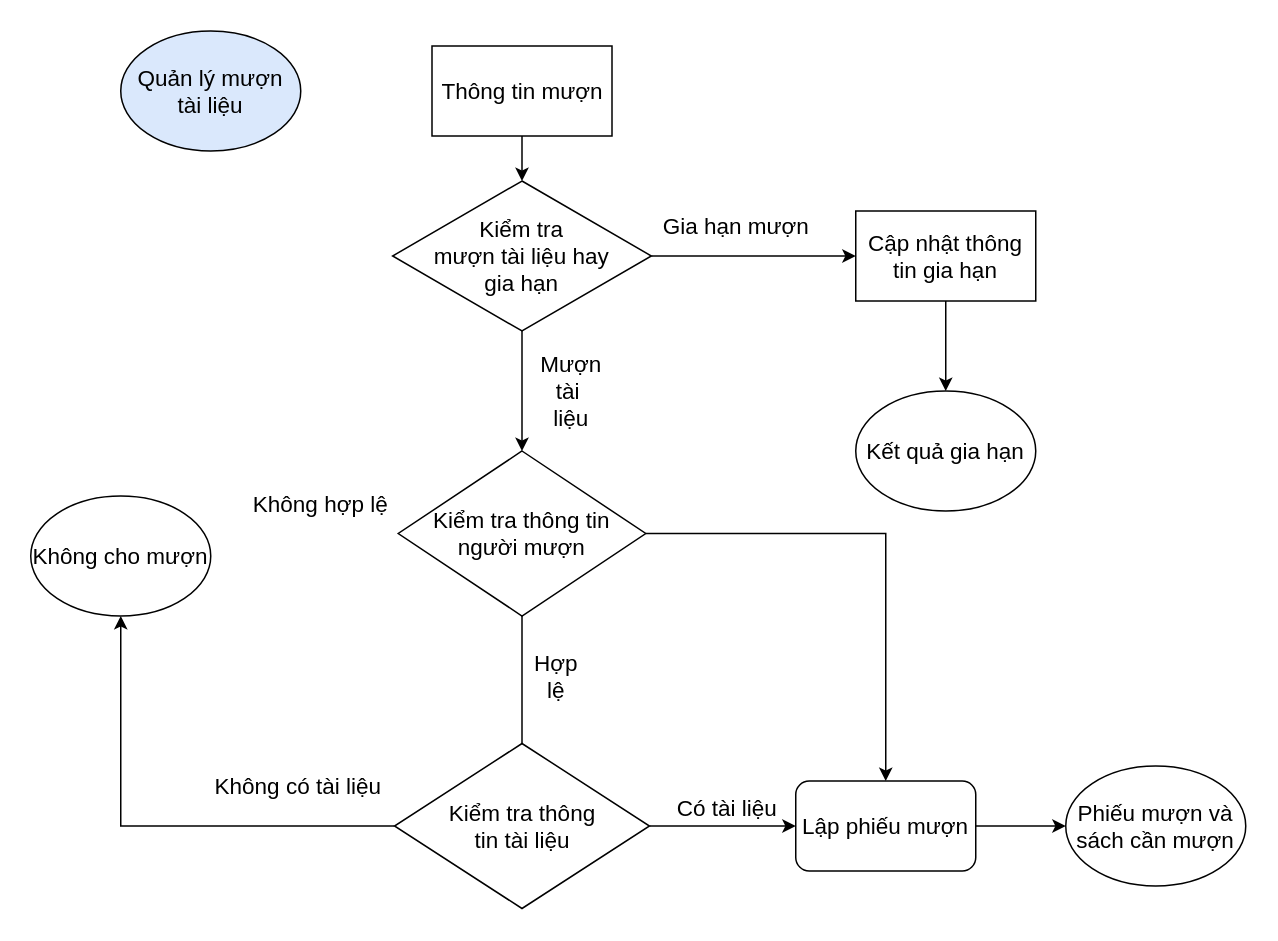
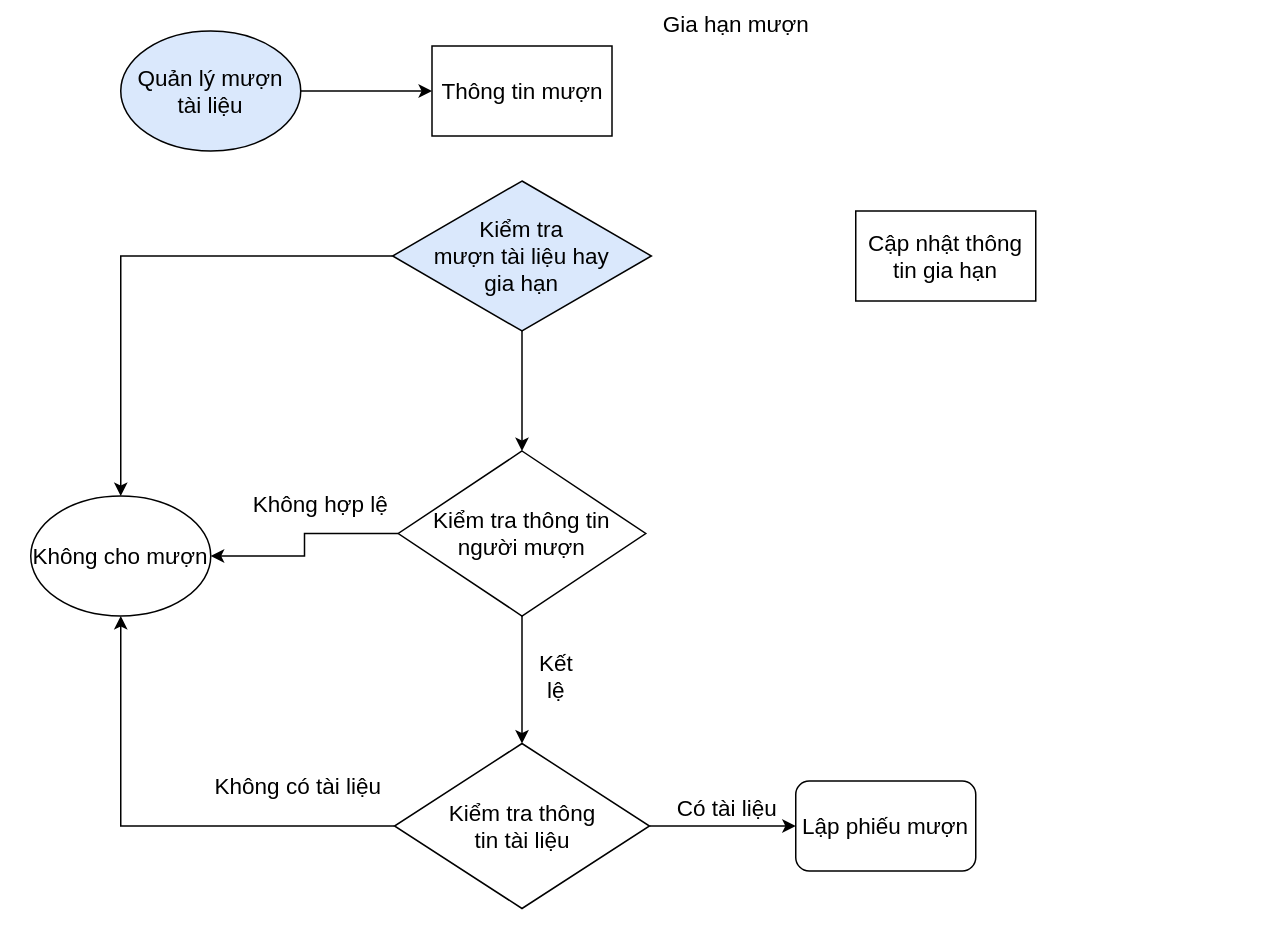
edge "Quản lý mượn tài liệu" -> "Thông tin mượn": added
edge "Thông tin mượn" -> "Kiểm tra mượn tài liệu hay gia hạn": removed
node "Gia hạn mượn": moved (736, 226) -> (736, 23)
node "Kiểm tra mượn tài liệu hay gia hạn": fillcolor #ffffff -> #dae8fc
edge "Kiểm tra mượn tài liệu hay gia hạn" -> "Cập nhật thông tin gia hạn": now "Kiểm tra mượn tài liệu hay gia hạn" -> "Không cho mượn"
edge "Cập nhật thông tin gia hạn" -> "Kết quả gia hạn": removed
node "Mượntài liệu": removed
node "Kết quả gia hạn": removed
edge "Kiểm tra thông tin người mượn" -> "Lập phiếu mượn": now "Kiểm tra thông tin người mượn" -> "Không cho mượn"
node "Hợplệ": label "Hợplệ" -> "Kếtlệ"
edge "Kiểm tra thông tin người mượn" -- "Kiểm tra thông tin tài liệu": arrowhead none -> classic
edge "Lập phiếu mượn" -> "Phiếu mượn và sách cần mượn": removed
node "Phiếu mượn và sách cần mượn": removed
